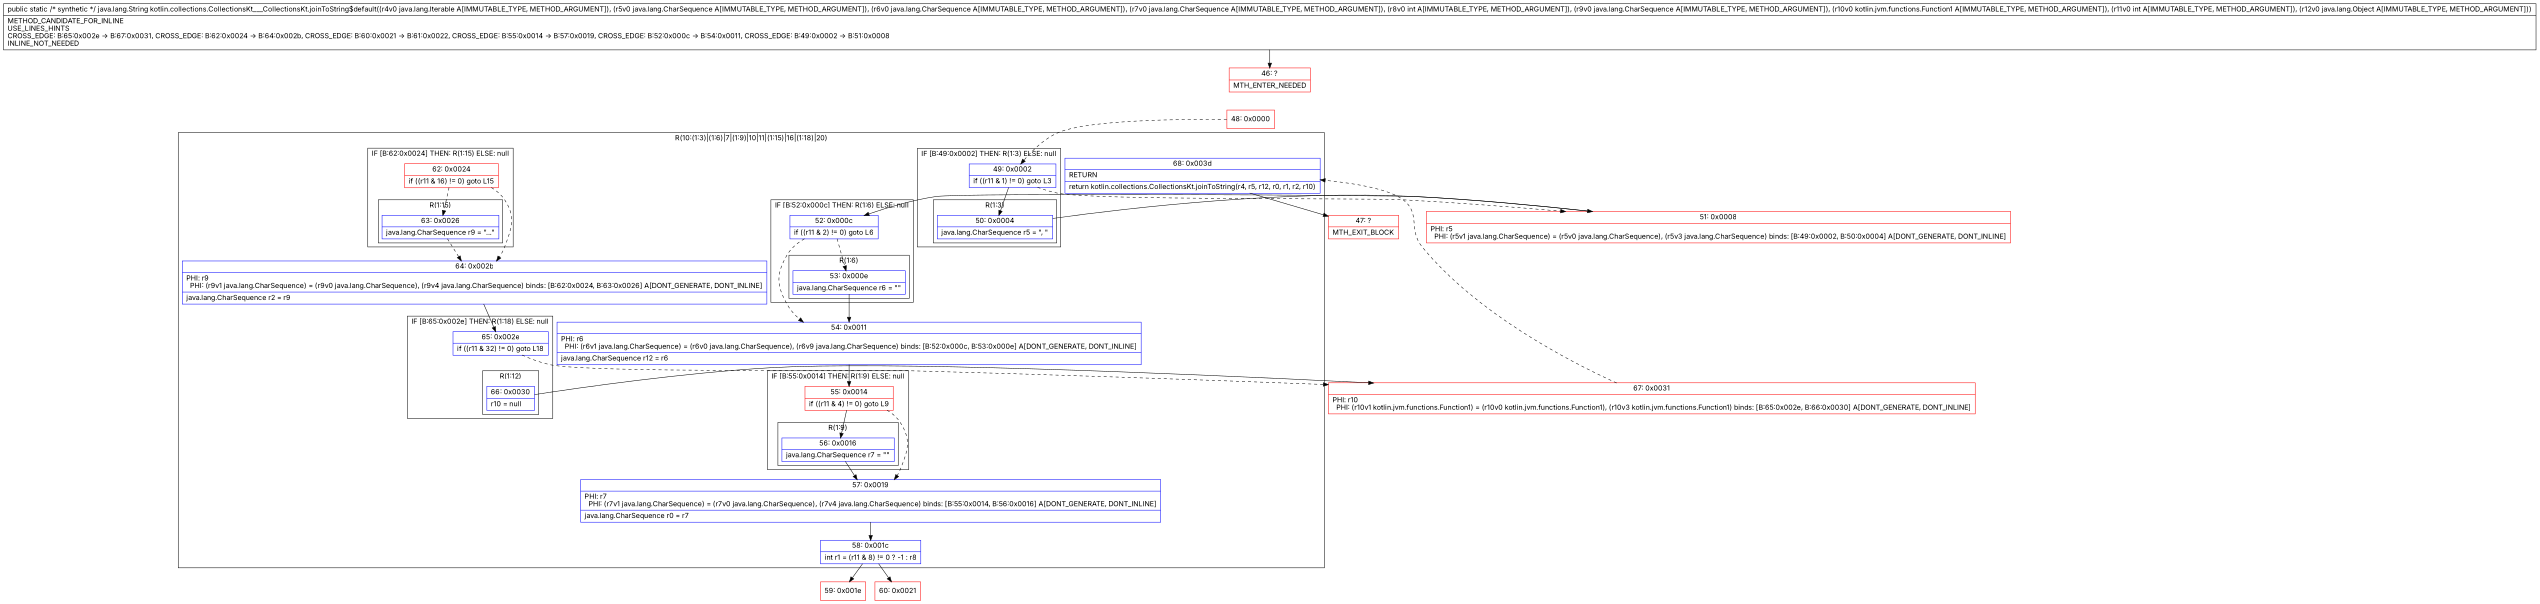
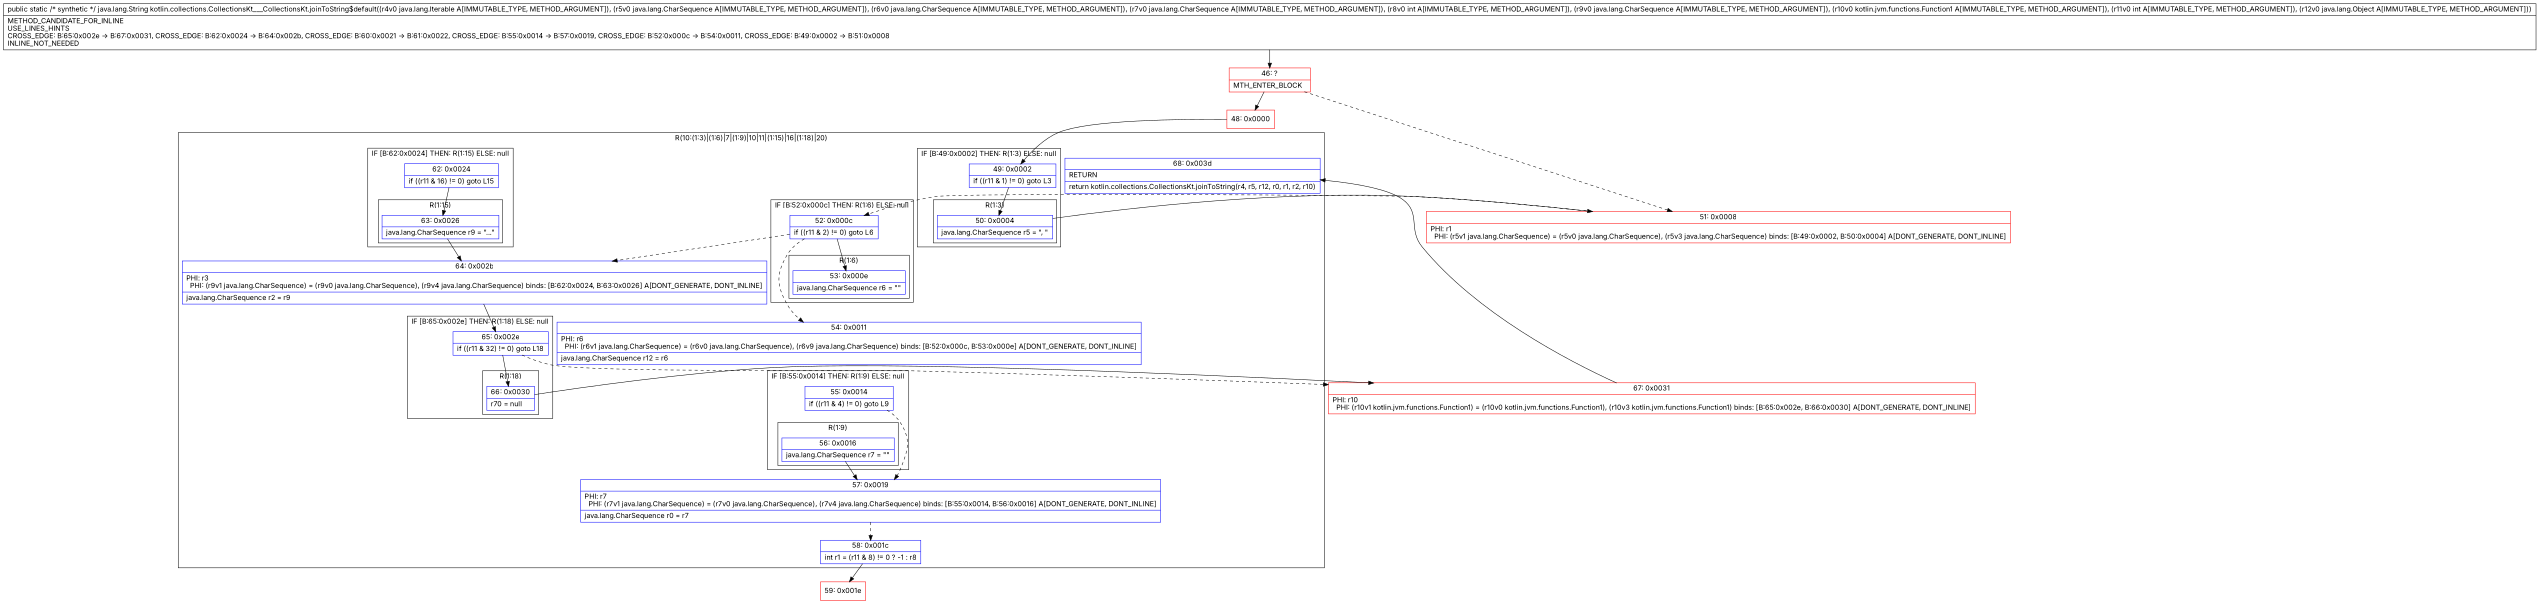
node "46: ?": text "MTH_ENTER_NEEDED" -> "MTH_ENTER_BLOCK"
edge "46: ?" -> "48: 0x0000": added
edge "48: 0x0000" -> "49: 0x0002": style dashed -> solid
node "62: 0x0024": color red -> blue
edge "51: 0x0008" -> "52: 0x000c": style solid -> dashed
edge "62: 0x0024" -> "63: 0x0026": style dashed -> solid
edge "49: 0x0002" -> "51: 0x0008": now "46: ?" -> "51: 0x0008"
edge "62: 0x0024" -> "64: 0x002b": now "52: 0x000c" -> "64: 0x002b"
node "47: ?": removed
node "51: 0x0008": text "PHI: r5" -> "PHI: r1"
edge "63: 0x0026" -> "64: 0x002b": style dashed -> solid
edge "52: 0x000c" -> "53: 0x000e": style dashed -> solid
node "64: 0x002b": text "PHI: r9" -> "PHI: r3"
edge "67: 0x0031" -> "68: 0x003d": style dashed -> solid
edge "53: 0x000e" -> "54: 0x0011": removed
edge "65: 0x002e" -> "66: 0x0030": added
edge "54: 0x0011" -> "55: 0x0014": removed
cluster "R(1:12)": label "R(1:12)" -> "R(1:18)"
node "55: 0x0014": color red -> blue
node "66: 0x0030": text "r10 = null" -> "r70 = null"
edge "55: 0x0014" -> "56: 0x0016": removed
edge "57: 0x0019" -> "58: 0x001c": style solid -> dashed
node "60: 0x0021": removed
